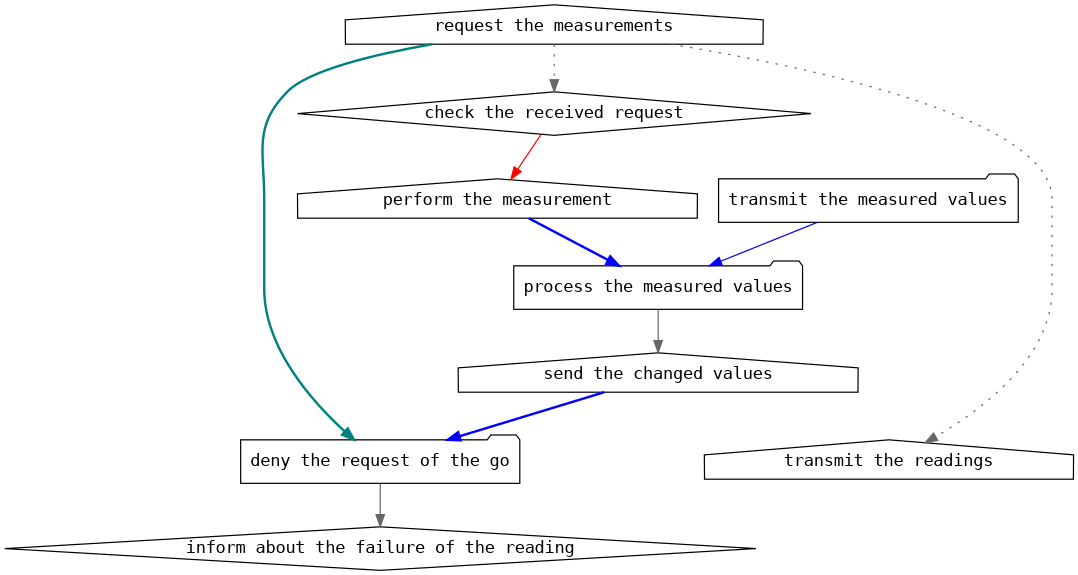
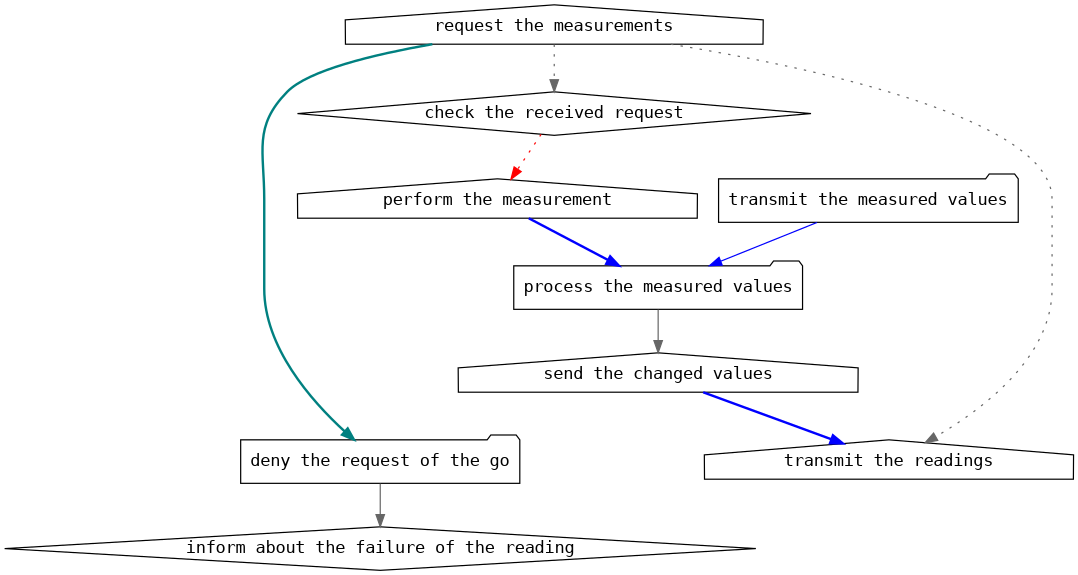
edge "check the received request" -> "perform the measurement": style solid -> dotted
edge "send the changed values" -> "deny the request of the go": now "send the changed values" -> "transmit the readings"
